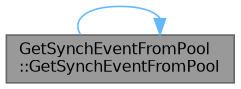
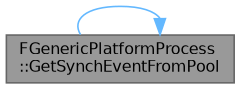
node "GetSynchEventFromPool ::GetSynchEventFromPool": label "GetSynchEventFromPool ::GetSynchEventFromPool" -> "FGenericPlatformProcess ::GetSynchEventFromPool"
